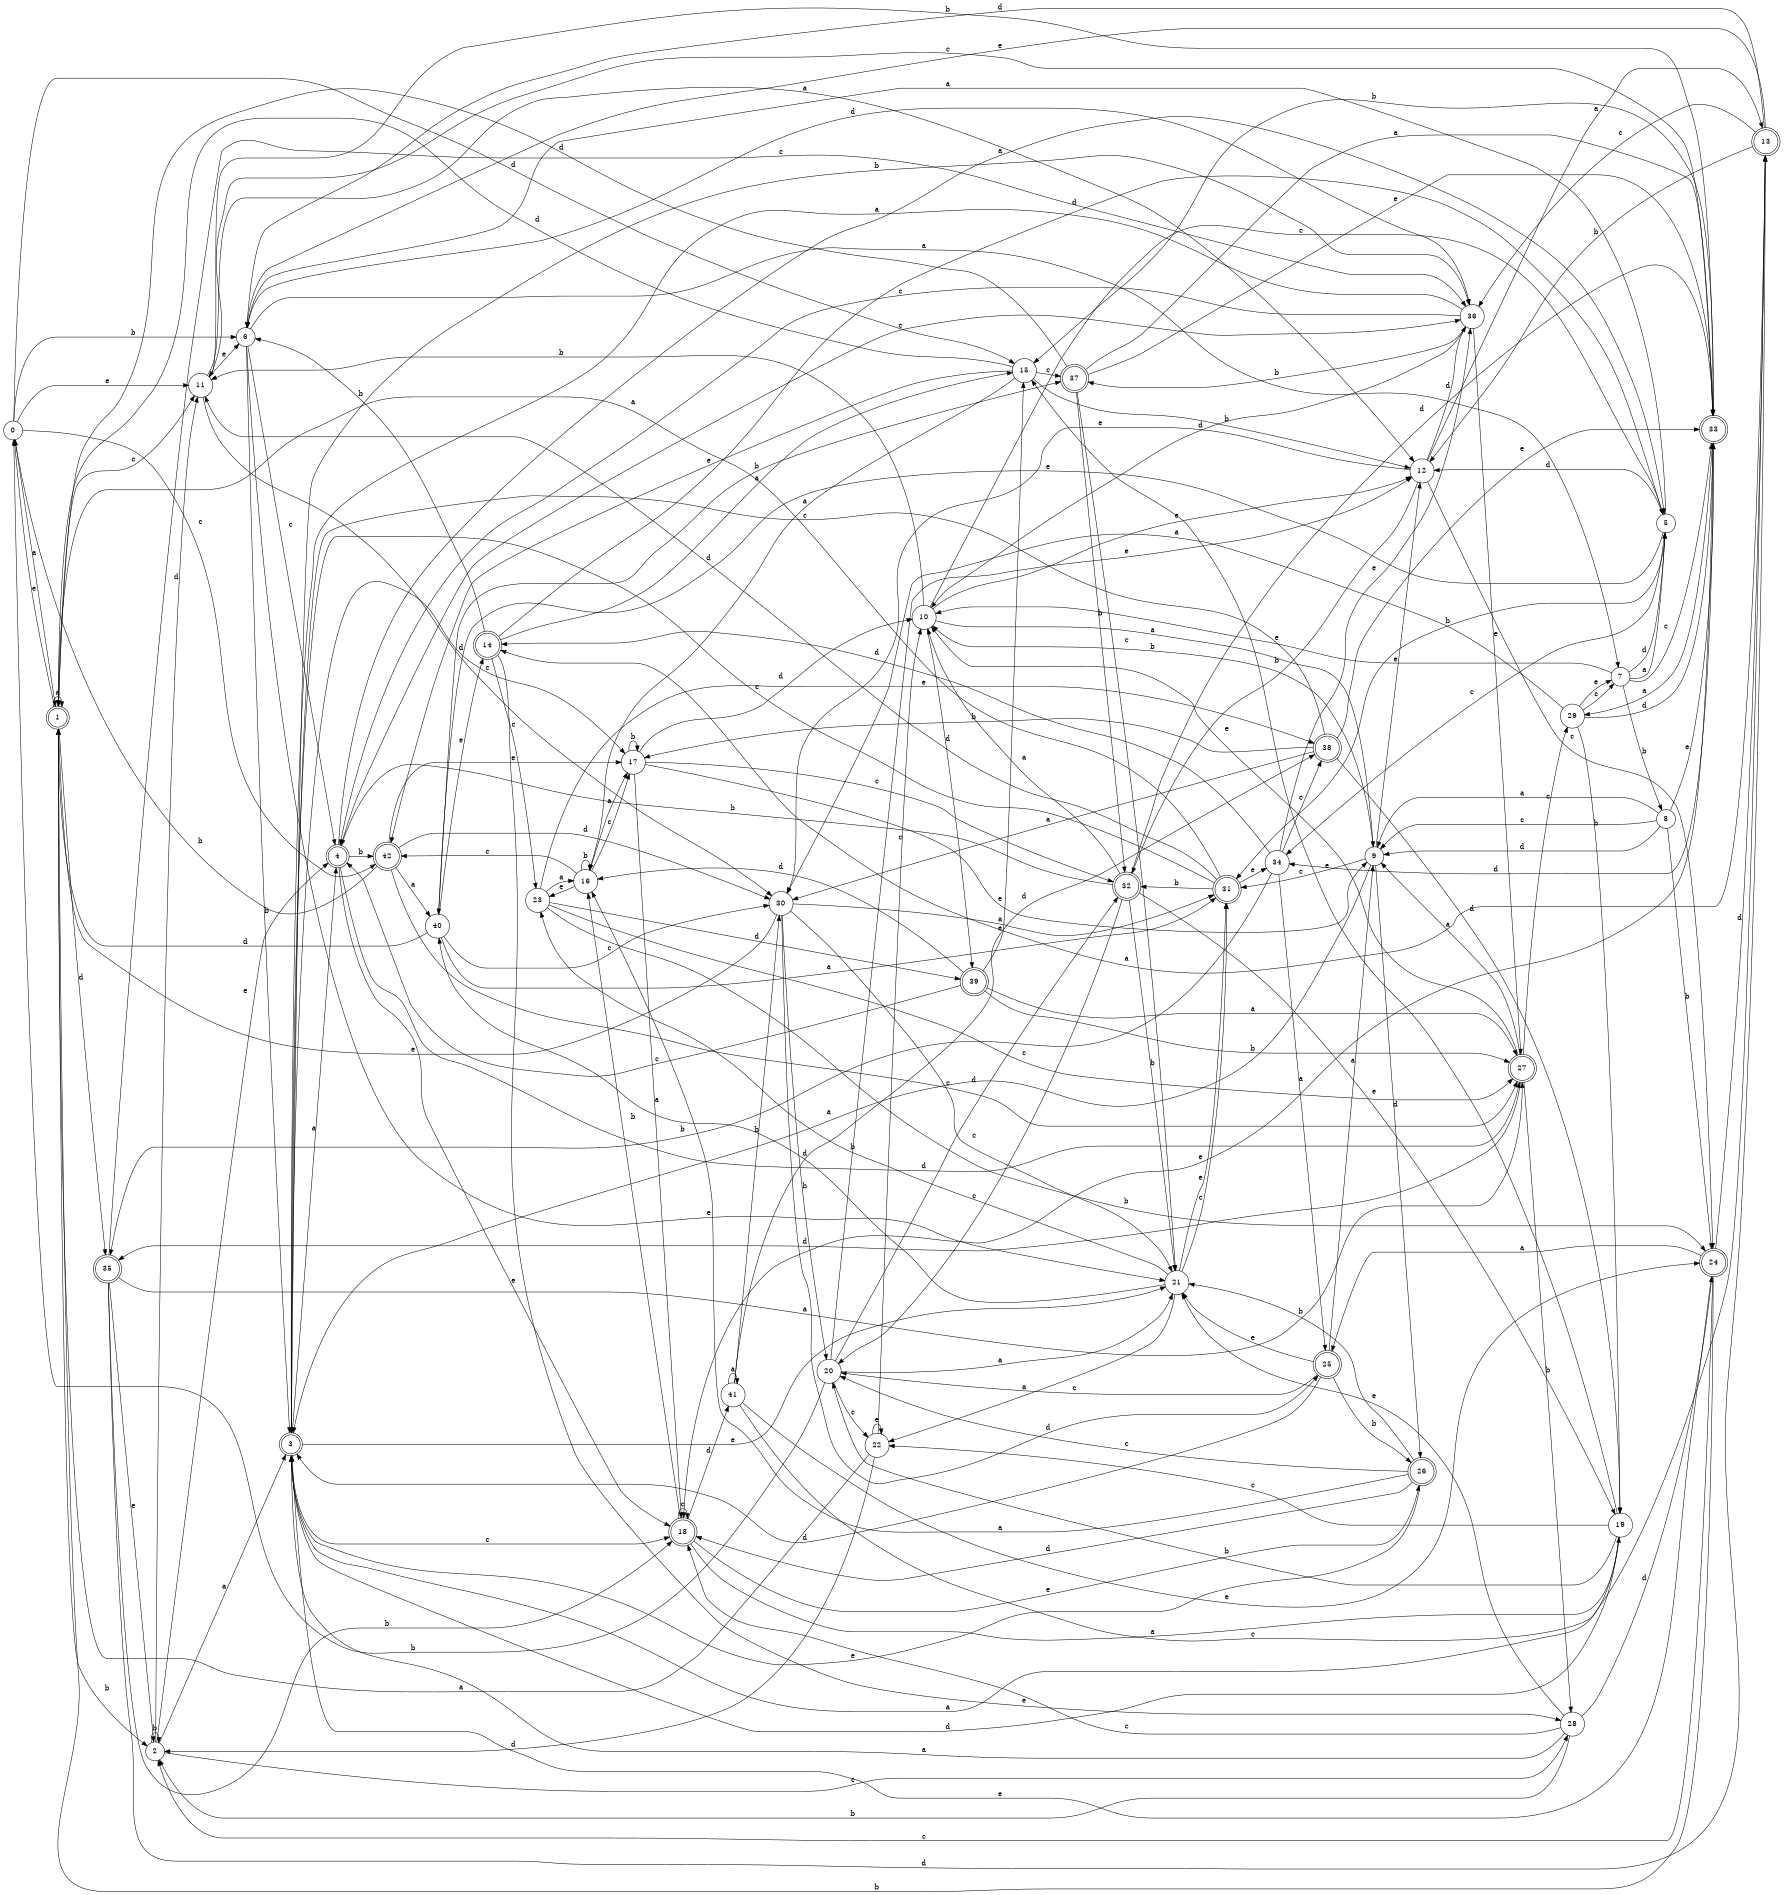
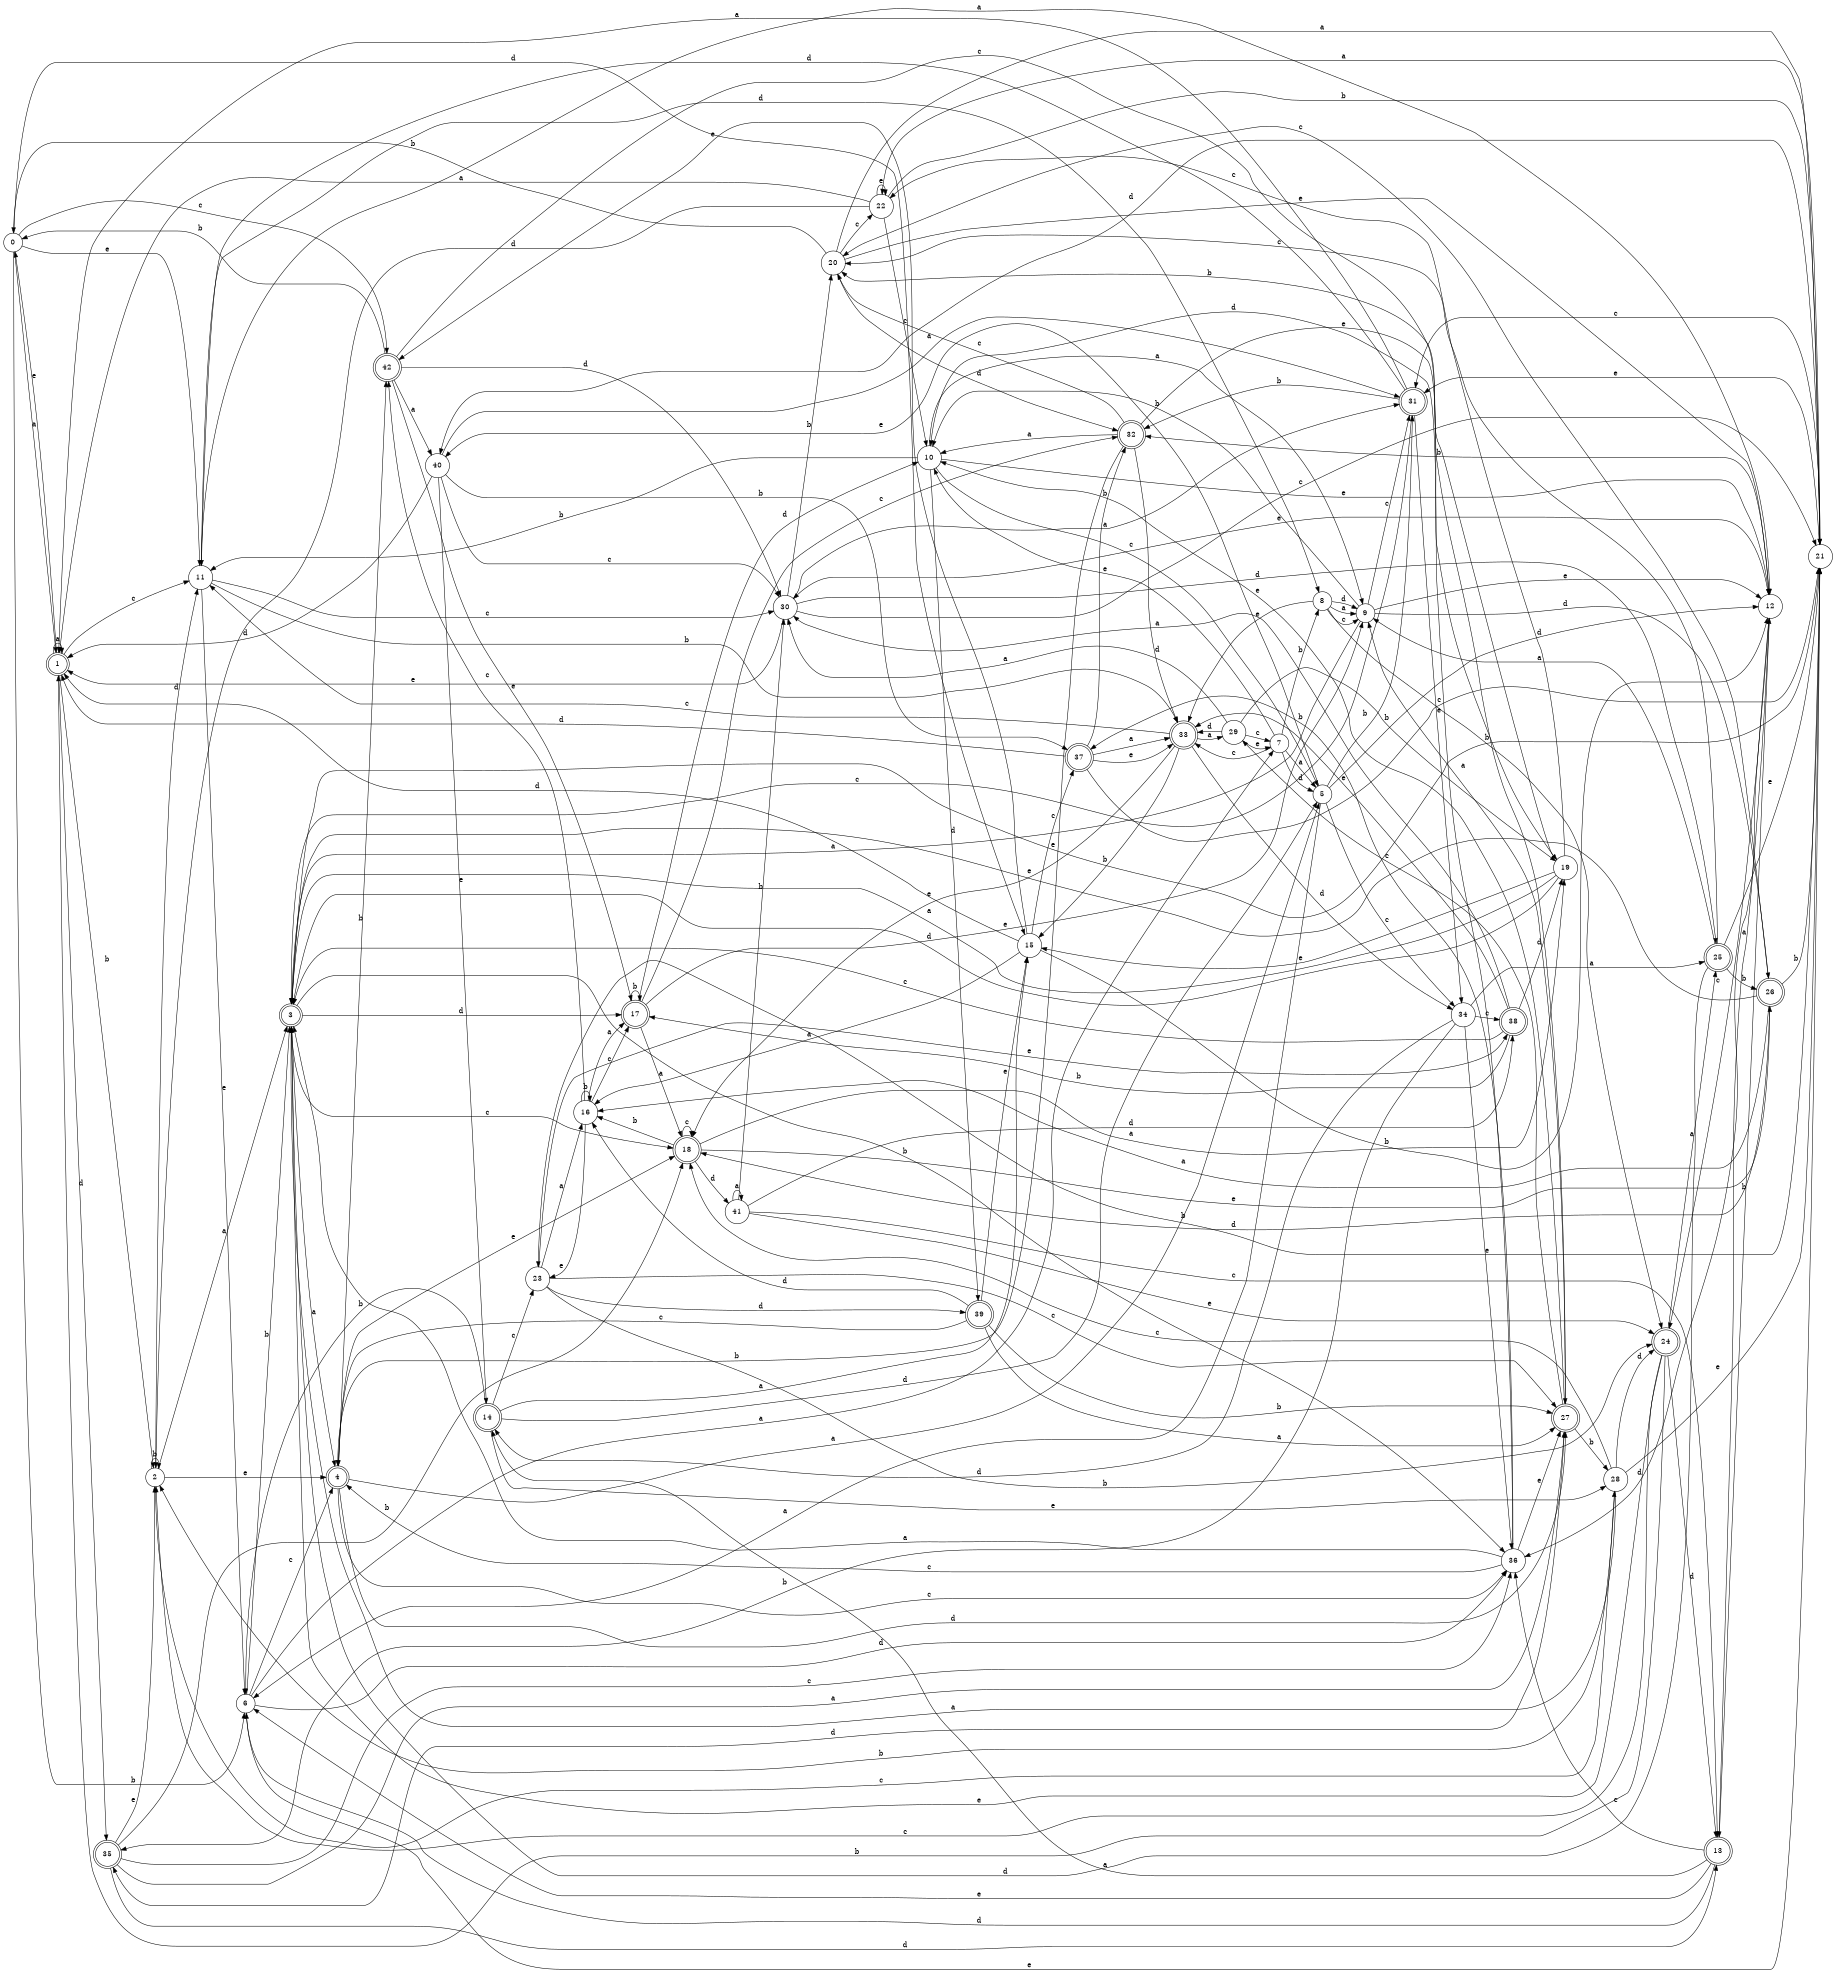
edge "11" -> "8": added, label "d"
node "17": shape circle -> doublecircle
edge "32" -> "21": now "22" -> "21"
